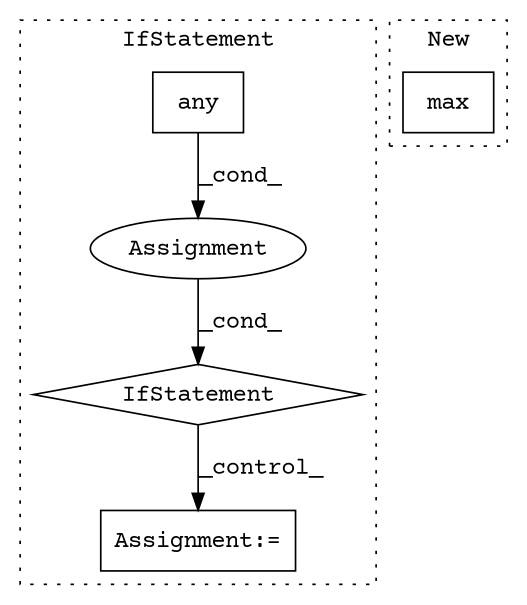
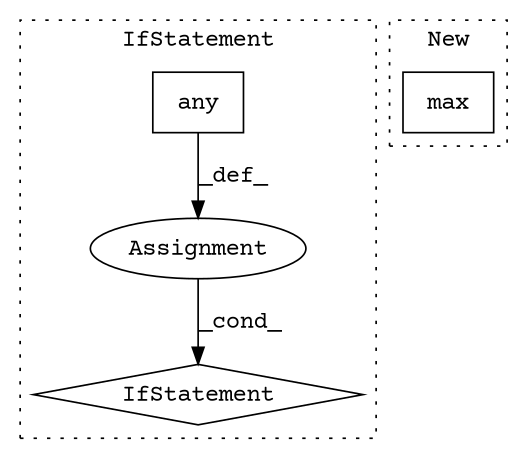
edge "any" -> "Assignment": label "_cond_" -> "_def_"
node "Assignment:=": removed
